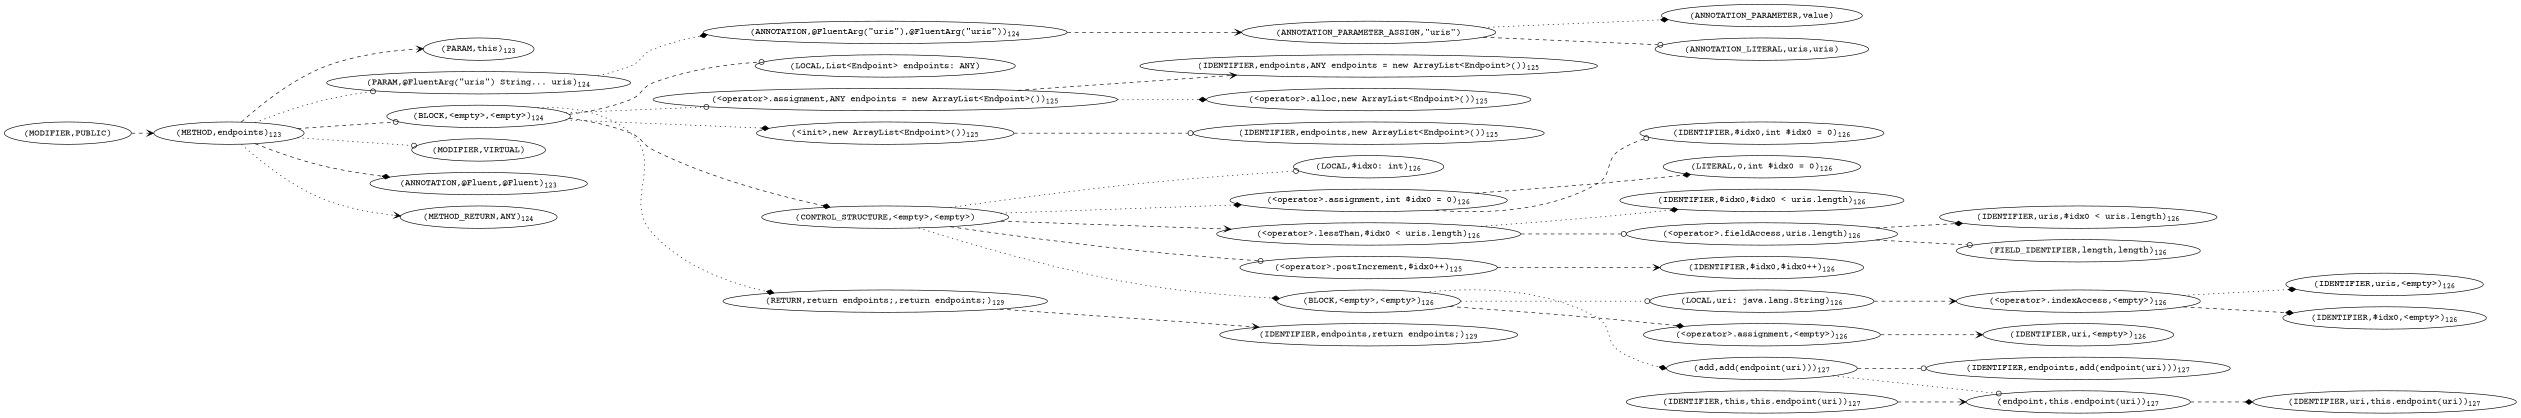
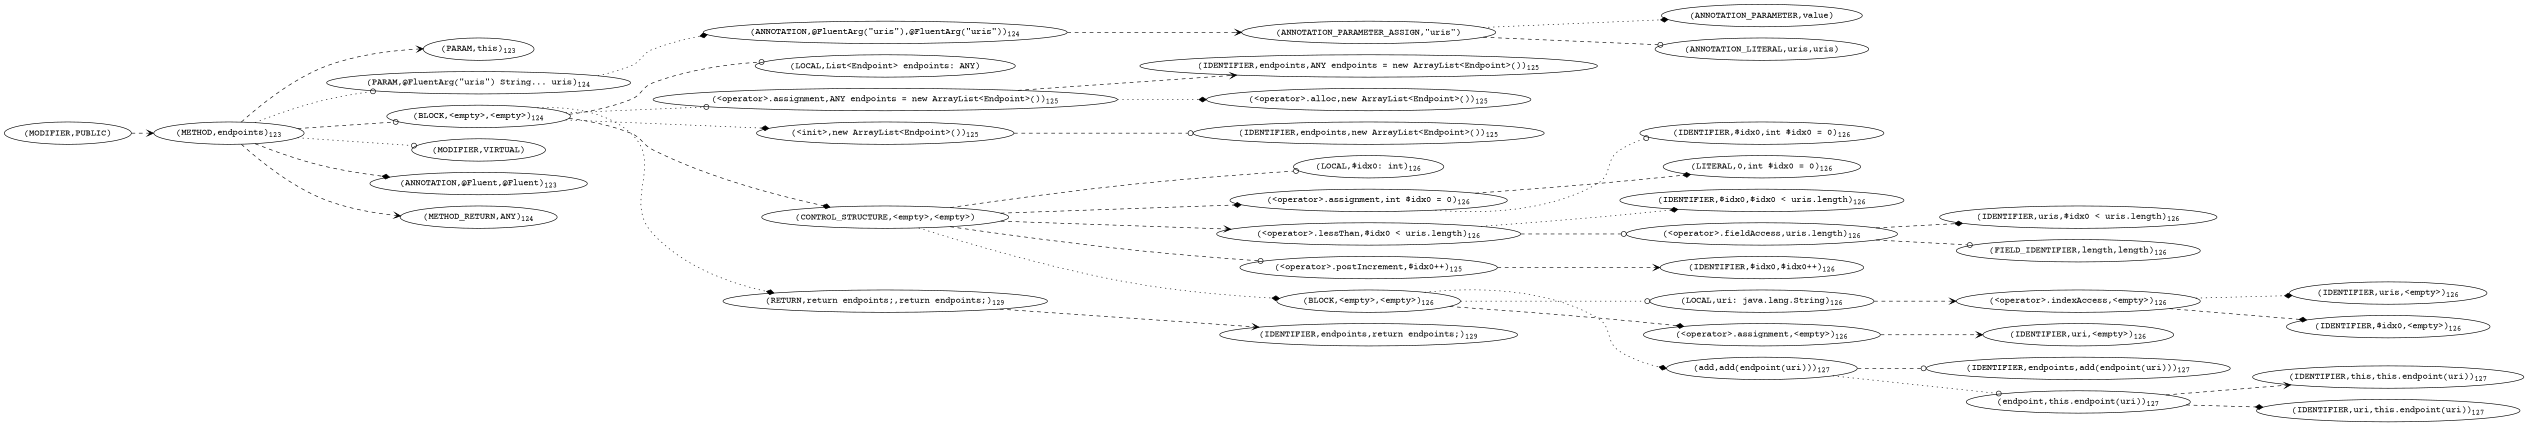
edge "(CONTROL_STRUCTURE,<empty>,<empty>)" -> "(LOCAL,$idx0: int)": style dotted -> dashed
edge "(METHOD,endpoints)" -> "(METHOD_RETURN,ANY)": style dotted -> dashed
edge "(<operator>.assignment,int $idx0 = 0)" -> "(IDENTIFIER,$idx0,int $idx0 = 0)": style dashed -> dotted
edge "(CONTROL_STRUCTURE,<empty>,<empty>)" -> "(<operator>.assignment,int $idx0 = 0)": style dotted -> dashed
edge "(IDENTIFIER,this,this.endpoint(uri))" -> "(endpoint,this.endpoint(uri))": reversed
